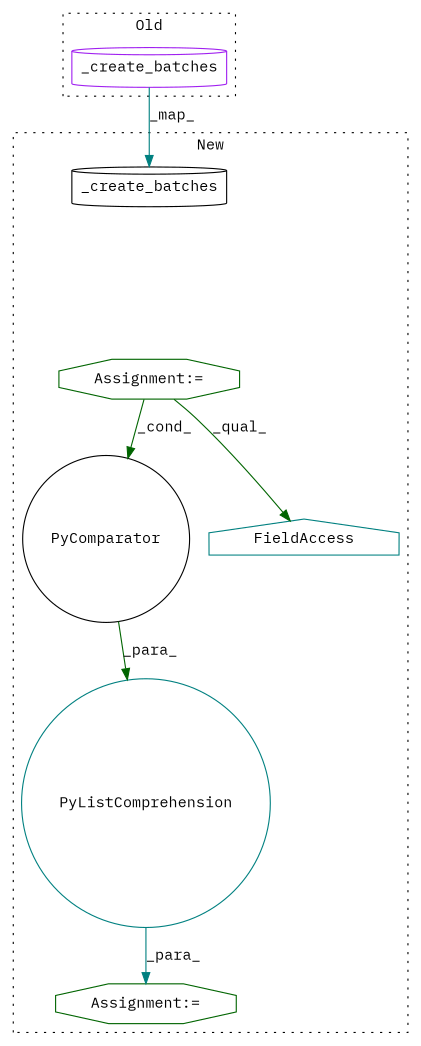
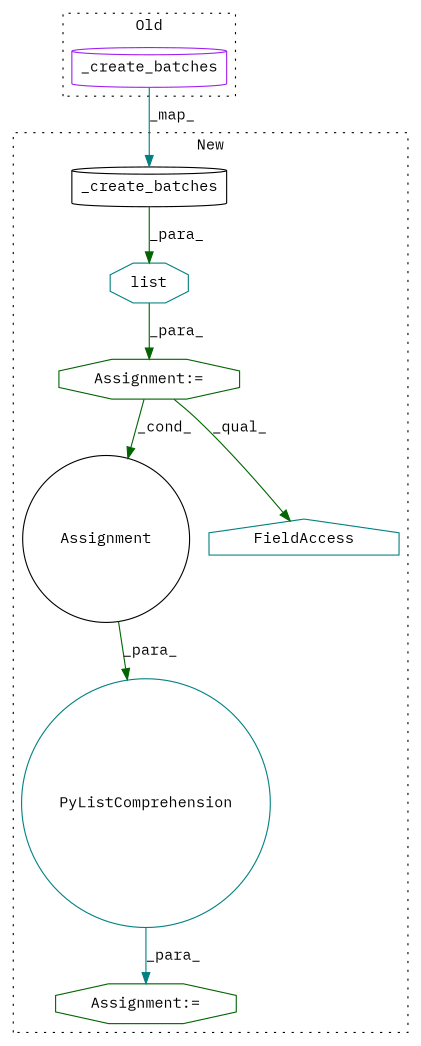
node "list": added
node "PyComparator": label "PyComparator" -> "Assignment"
